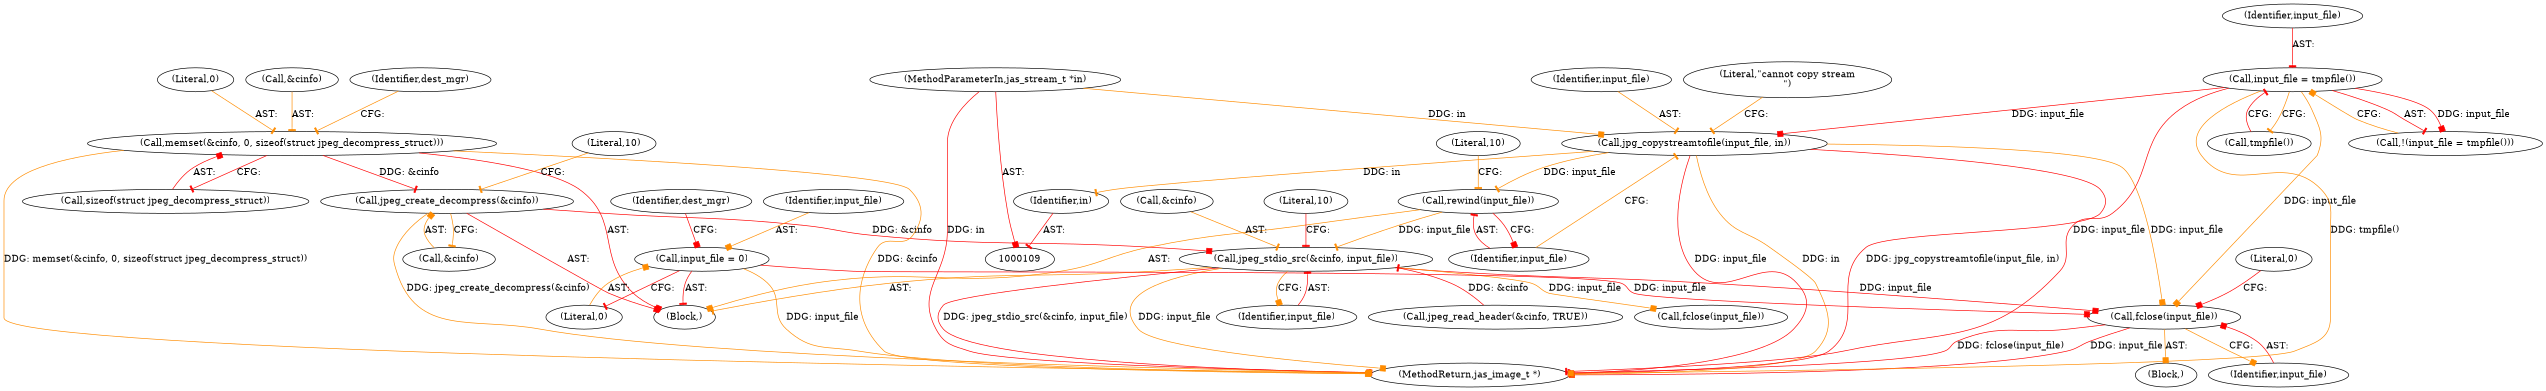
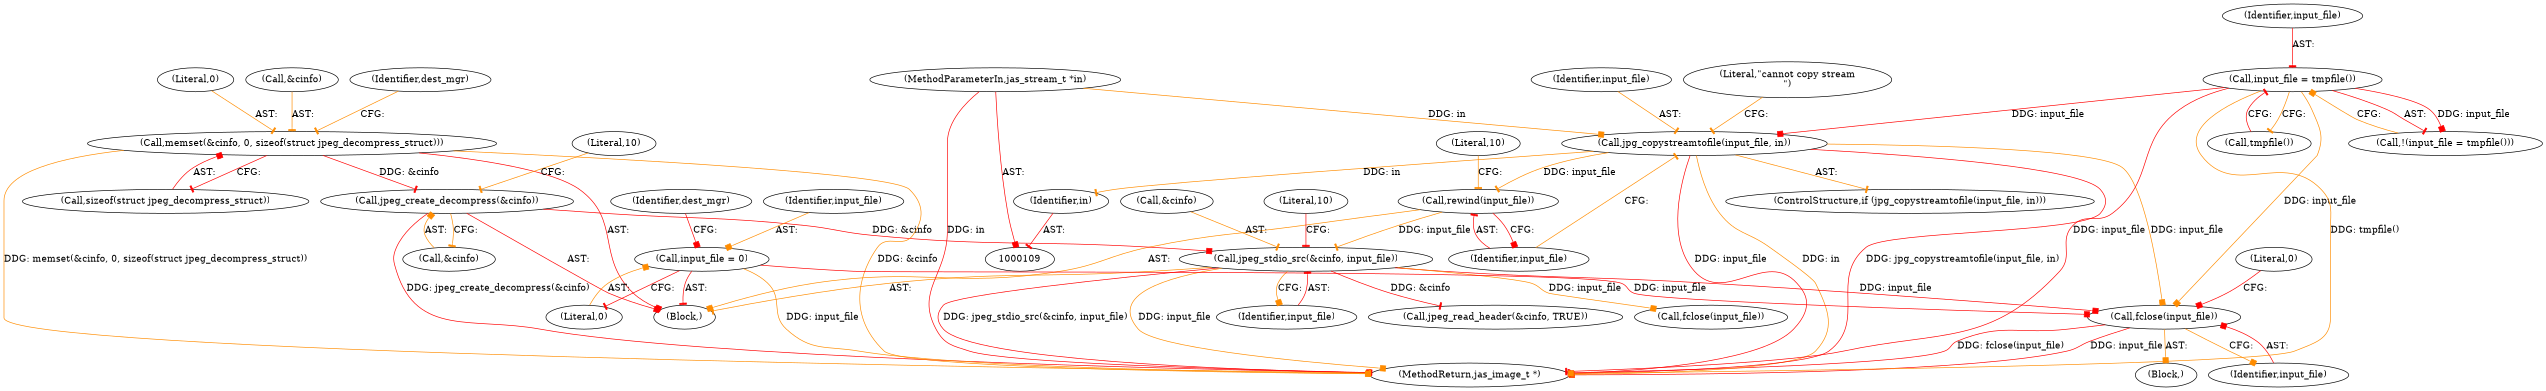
node "(ControlStructure,if (jpg_copystreamtofile(input_file, in)))": added
edge "(Call,jpeg_read_header(&cinfo, TRUE))" -> "(Call,jpeg_stdio_src(&cinfo, input_file))": reversed
edge "(Call,jpeg_create_decompress(&cinfo))" -> "(MethodReturn,jas_image_t *)": color darkorange -> red
